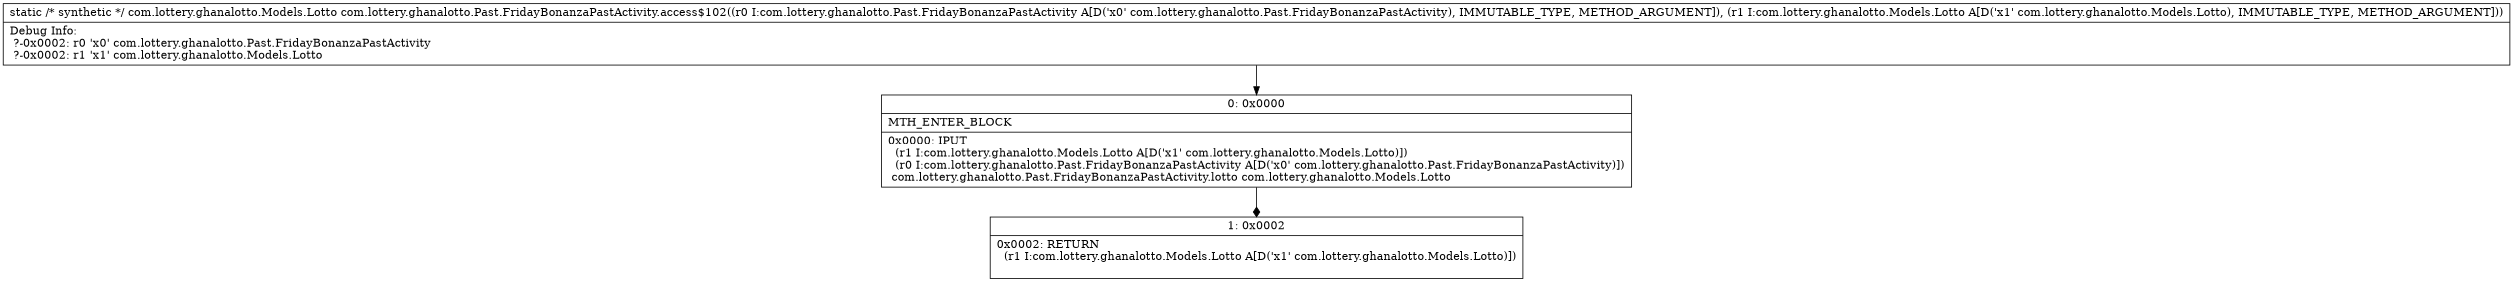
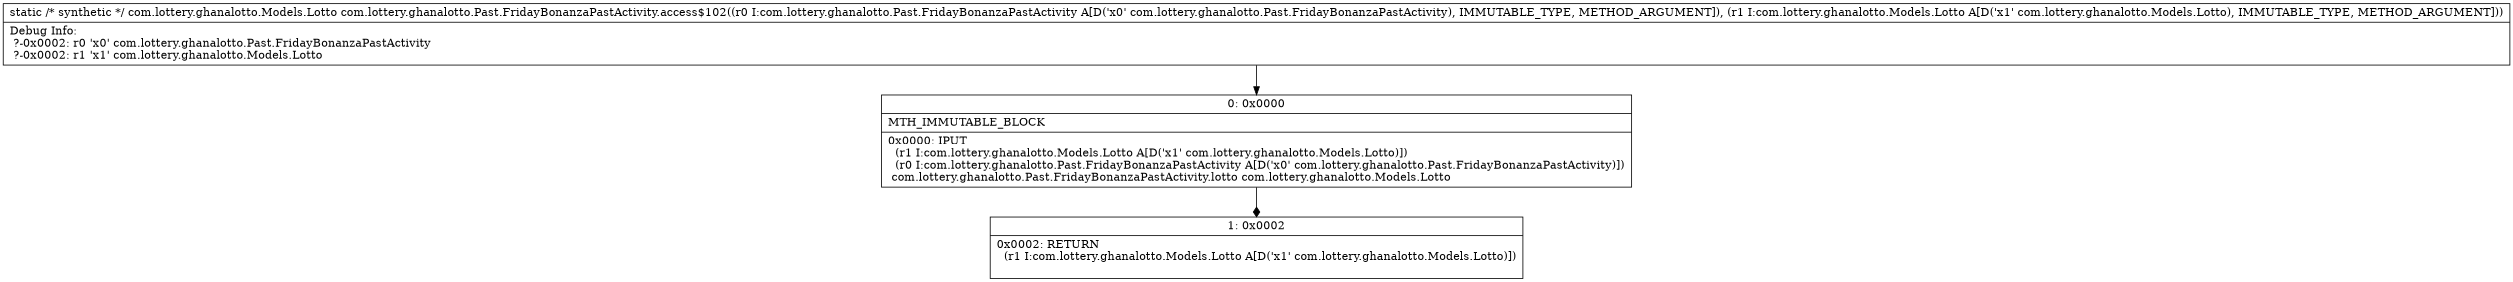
node "0: 0x0000": text "MTH_ENTER_BLOCK" -> "MTH_IMMUTABLE_BLOCK"
